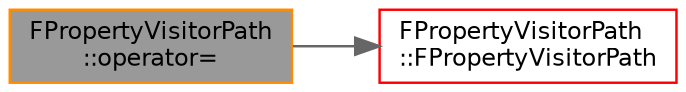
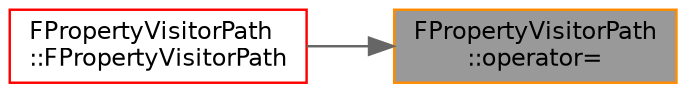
edge "FPropertyVisitorPath ::operator=" -> "FPropertyVisitorPath ::FPropertyVisitorPath": reversed
